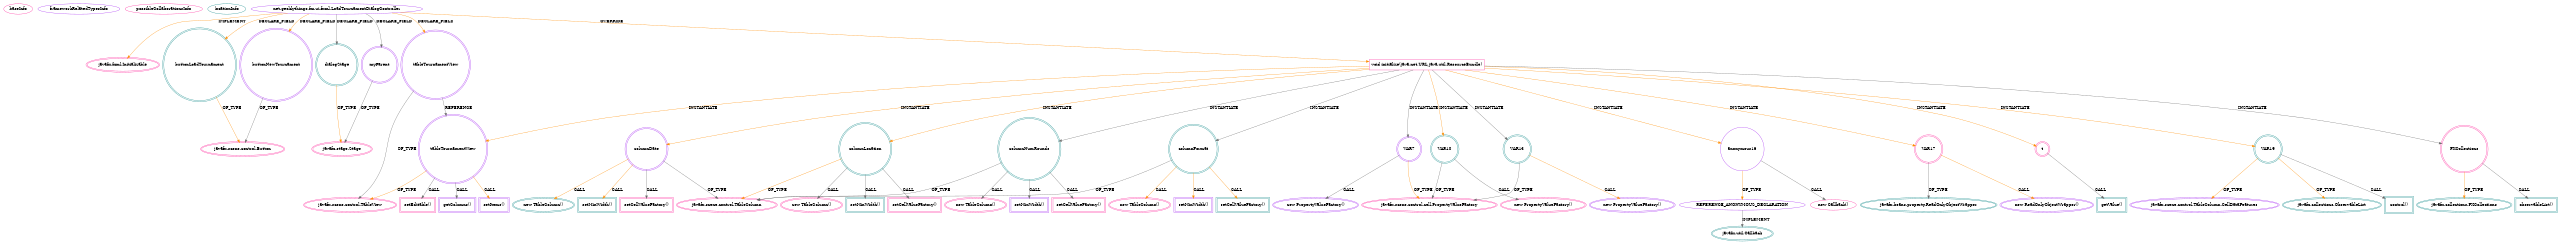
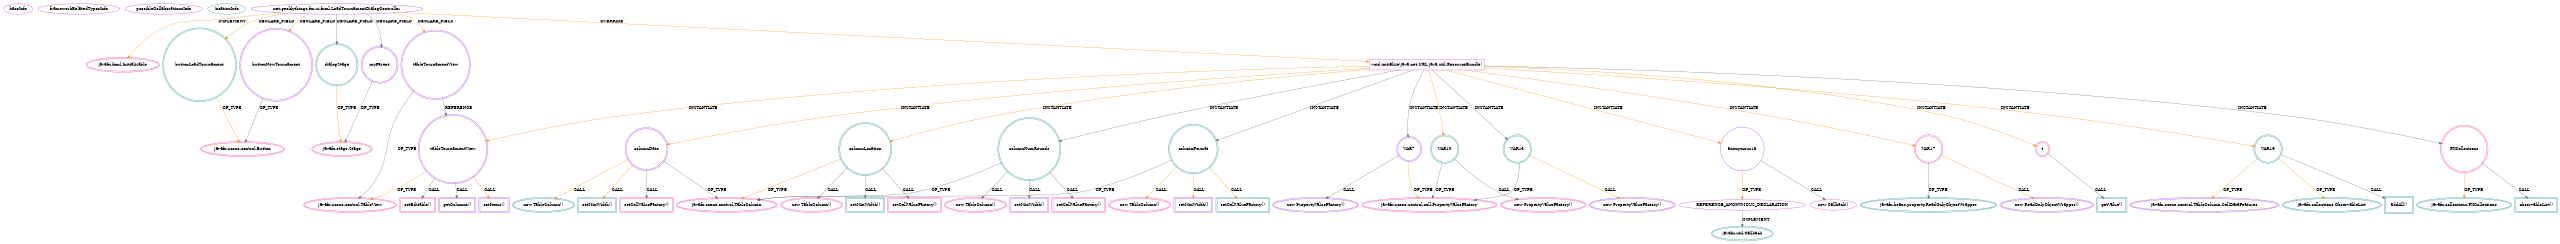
node "control()": label "control()" -> "addAll()"
